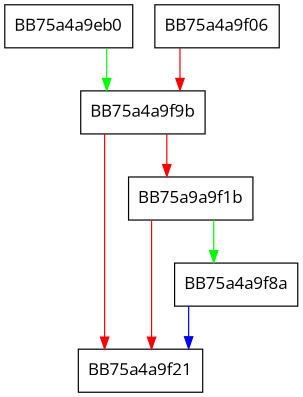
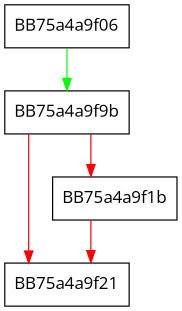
node "BB75a4a9eb0": removed
edge "BB75a4a9f06" -> "BB75a4a9f9b": color red -> green
node "BB75a9a9f1b": label "BB75a9a9f1b" -> "BB75a4a9f1b"
node "BB75a4a9f8a": removed
